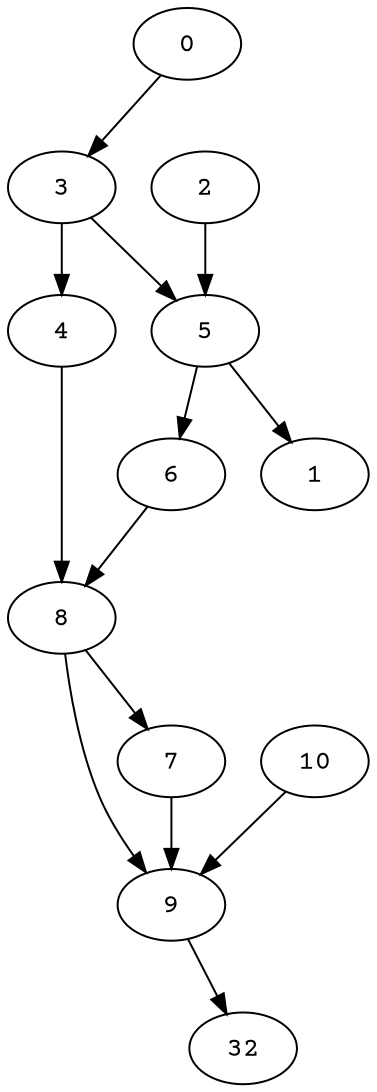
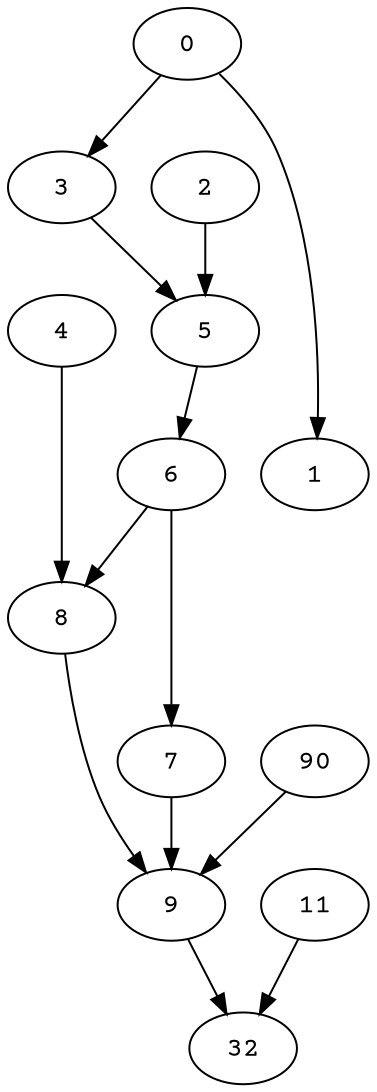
edge "3" -> "4": removed
edge "5" -> "1": now "0" -> "1"
edge "8" -> "7": now "6" -> "7"
node "10": label "10" -> "90"
node "11": added
